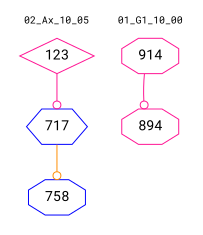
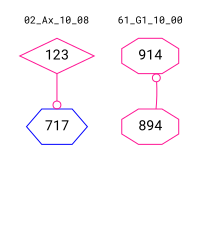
cluster "02_Ax_10_05": label "02_Ax_10_05" -> "02_Ax_10_08"
cluster "01_G1_10_00": label "01_G1_10_00" -> "61_G1_10_00"
edge "914" -> "894": reversed
node "758": removed
